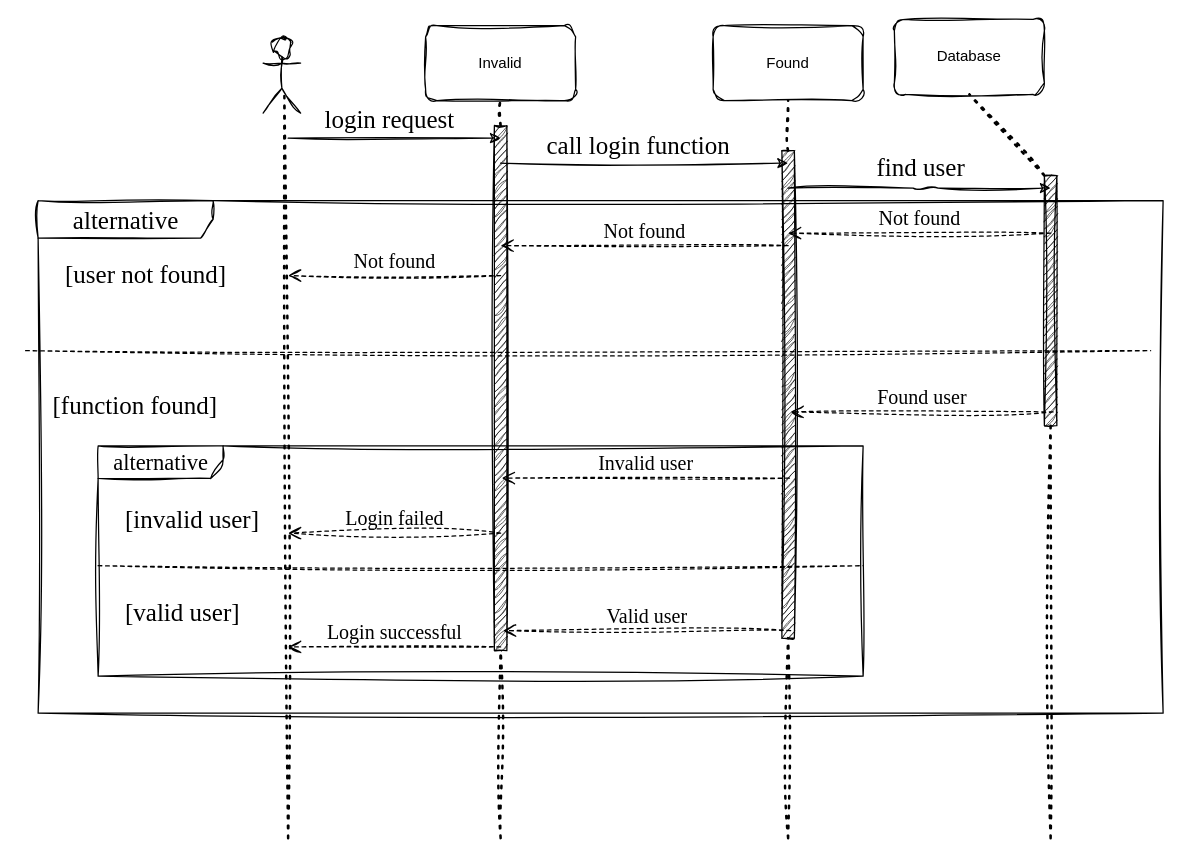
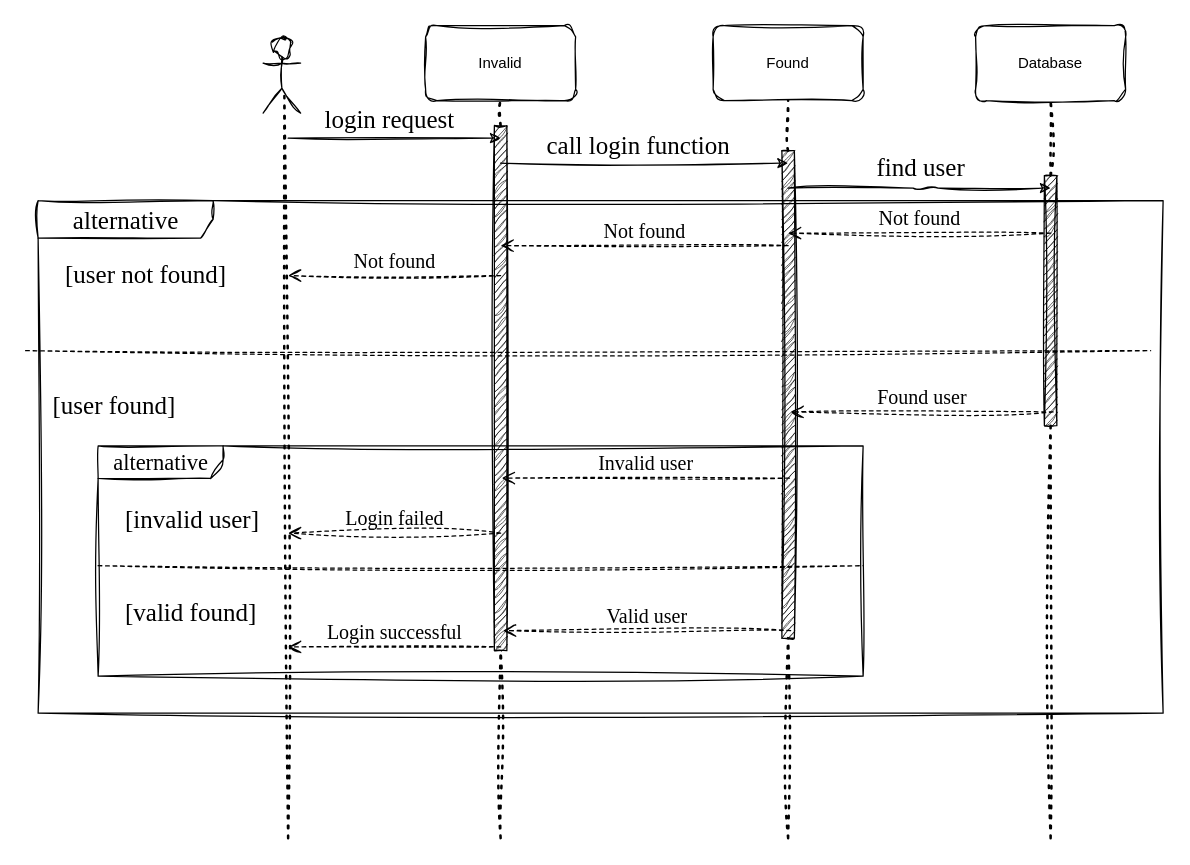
node "Database": moved (969, 57) -> (1051, 63)
node "[function found]": label "[function found]" -> "[user found]"
node "[valid user]": label "[valid user]" -> "[valid found]"
